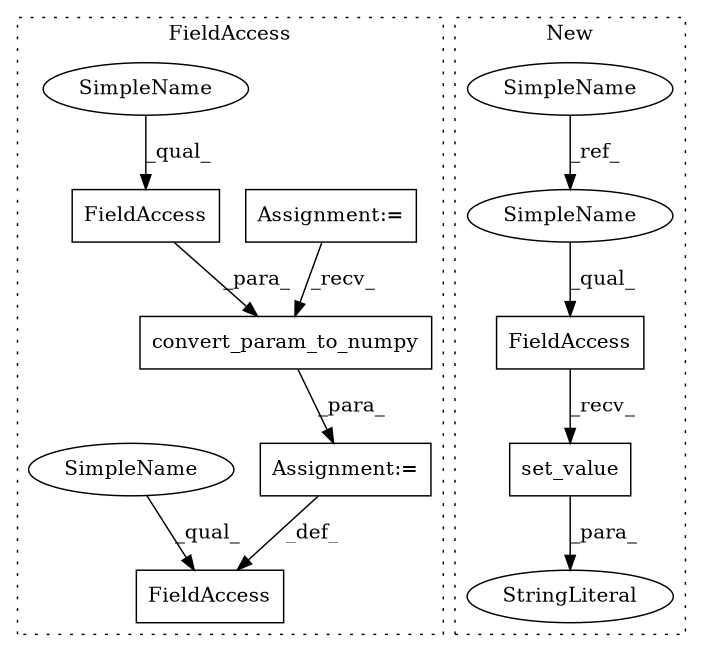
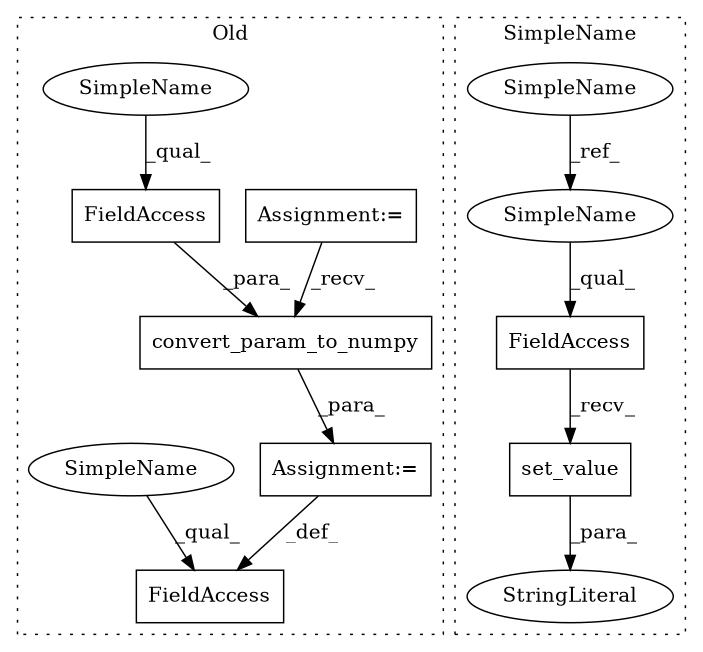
cluster "FieldAccess": label "FieldAccess" -> "Old"
cluster "New": label "New" -> "SimpleName"
